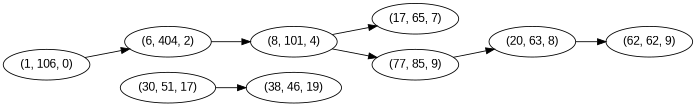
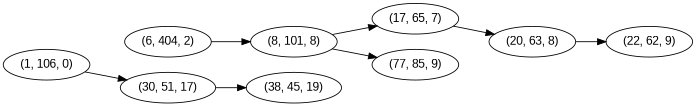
node "(8, 101, 4)": label "(8, 101, 4)" -> "(8, 101, 8)"
node "(62, 62, 9)": label "(62, 62, 9)" -> "(22, 62, 9)"
edge "(1, 106, 0)" -> "(6, 404, 2)": now "(1, 106, 0)" -> "(30, 51, 17)"
edge "(77, 85, 9)" -> "(20, 63, 8)": now "(17, 65, 7)" -> "(20, 63, 8)"
node "(38, 46, 19)": label "(38, 46, 19)" -> "(38, 45, 19)"
